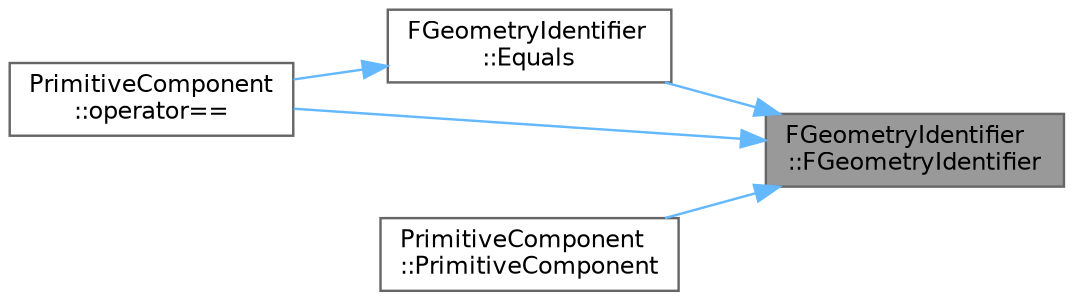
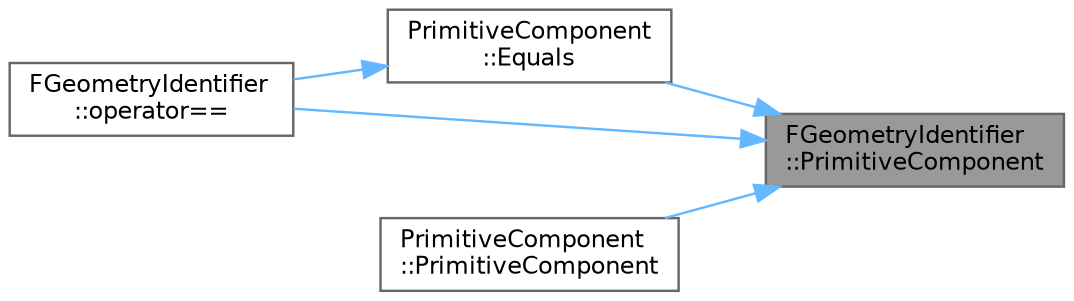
node "FGeometryIdentifier ::Equals": label "FGeometryIdentifier ::Equals" -> "PrimitiveComponent ::Equals"
node "PrimitiveComponent ::operator==": label "PrimitiveComponent ::operator==" -> "FGeometryIdentifier ::operator=="
node "FGeometryIdentifier ::FGeometryIdentifier": label "FGeometryIdentifier ::FGeometryIdentifier" -> "FGeometryIdentifier ::PrimitiveComponent"
